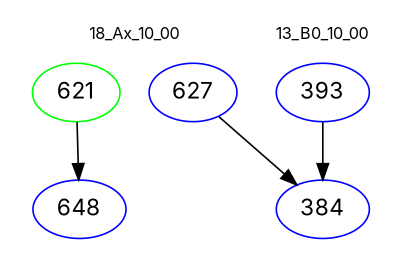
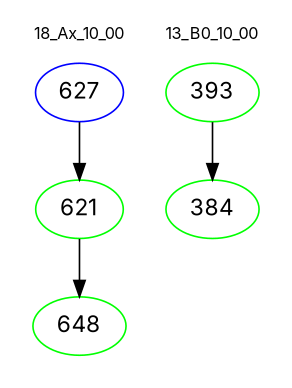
node "393": color blue -> green
edge "627" -> "384": now "627" -> "621"
node "648": color blue -> green
node "384": color blue -> green
